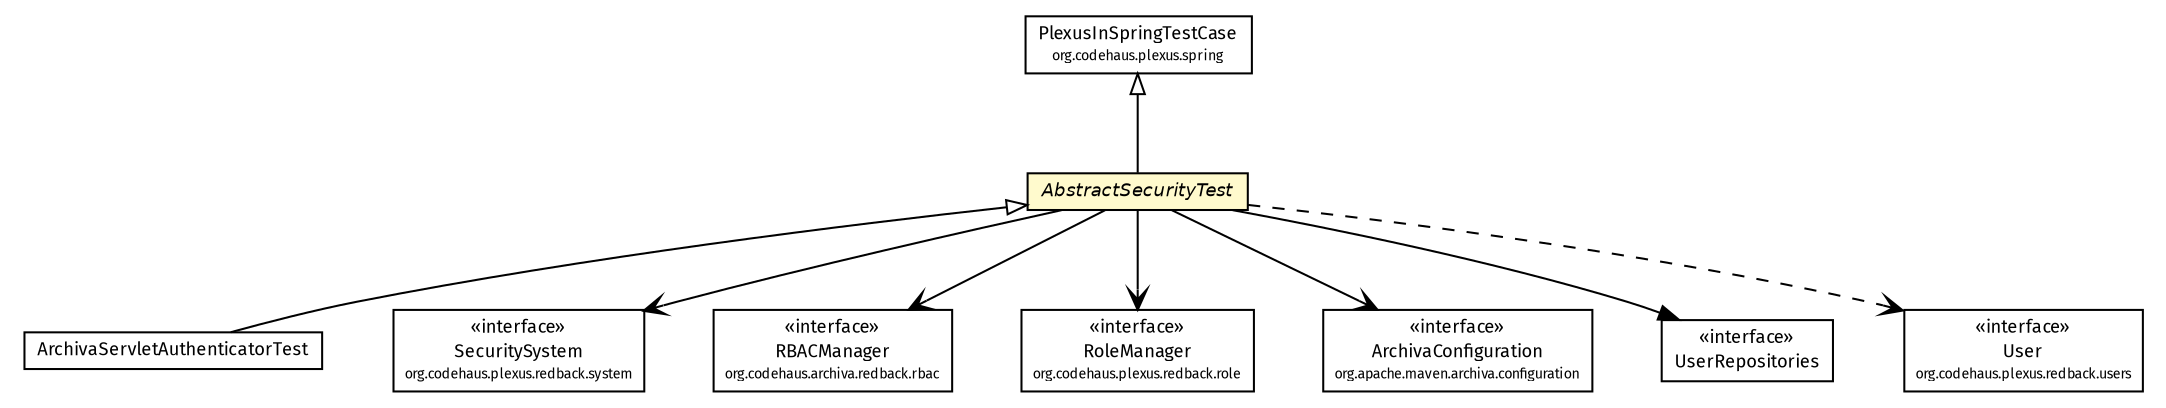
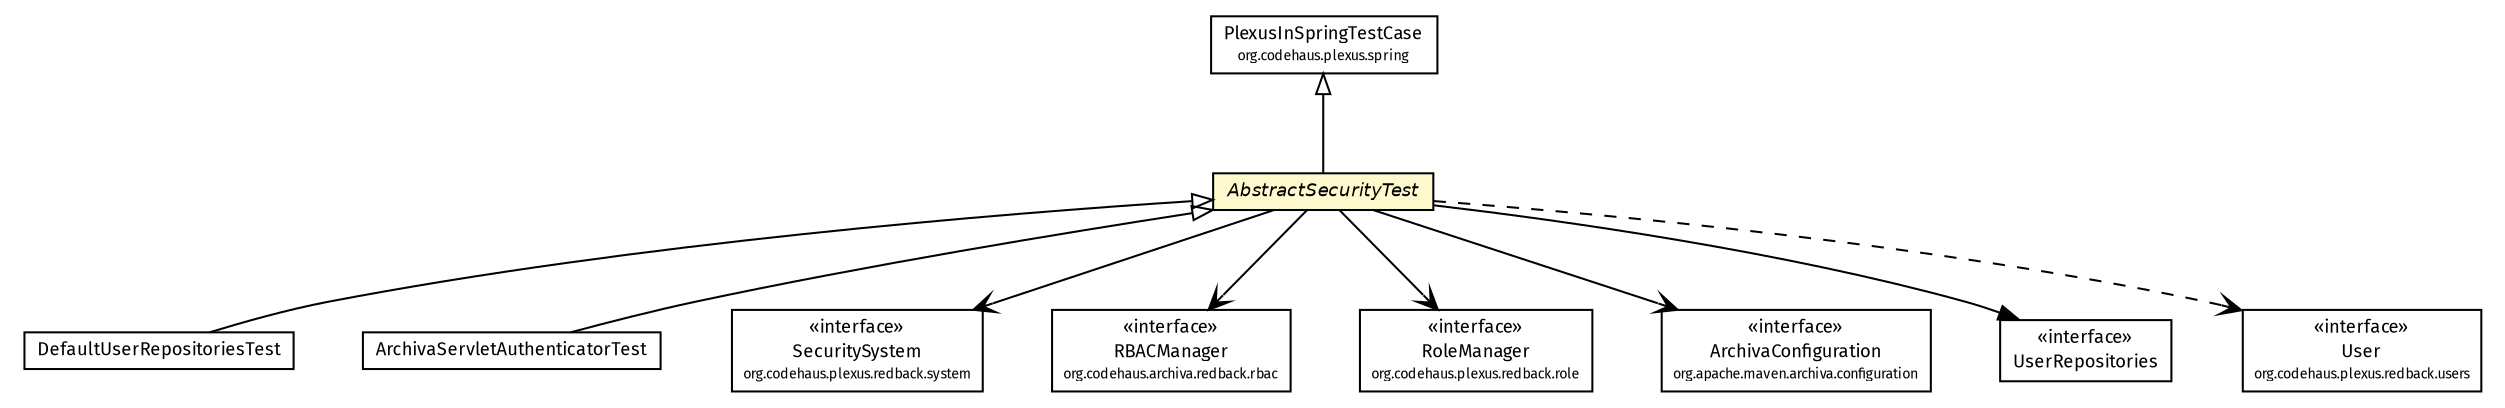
node "DefaultUserRepositoriesTest": added
